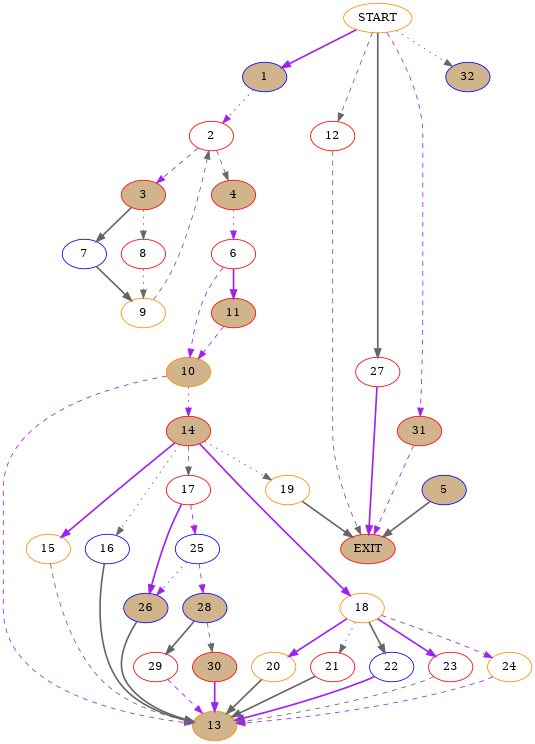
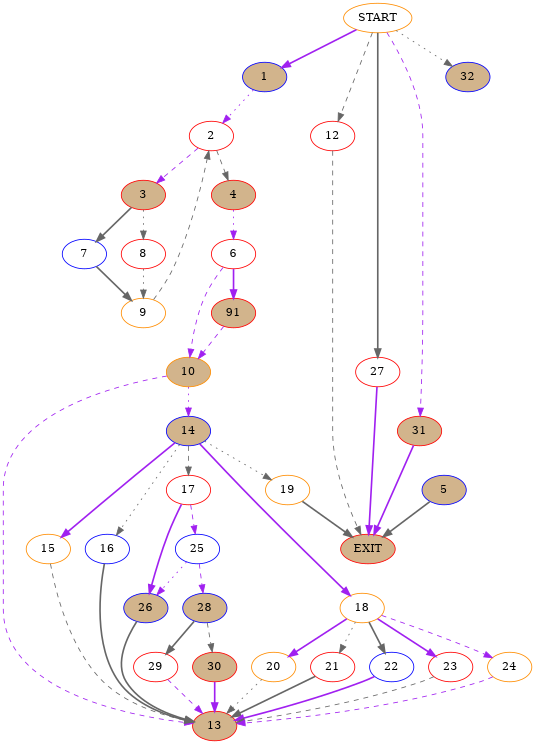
node "11": label "11" -> "91"
node "14": color red -> blue
edge "31" -> "EXIT": style dashed -> bold
edge "20" -> "13": style bold -> dotted
node "13": color darkorange -> red
